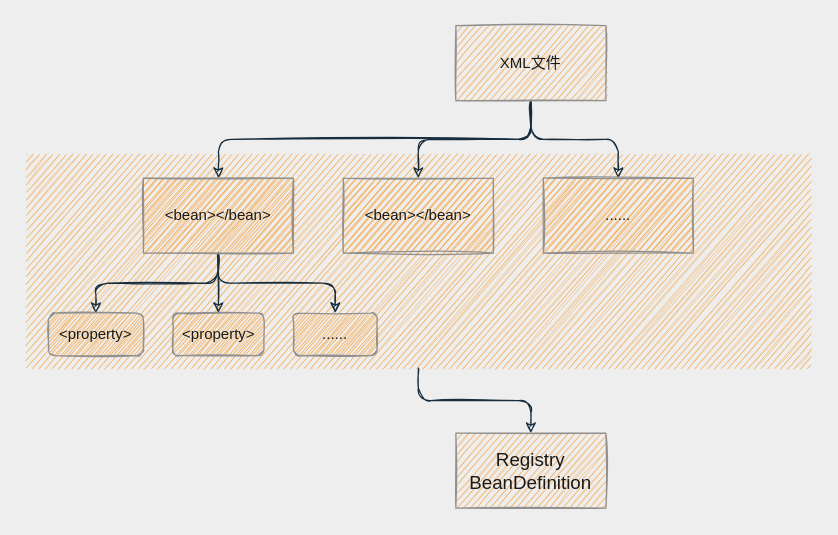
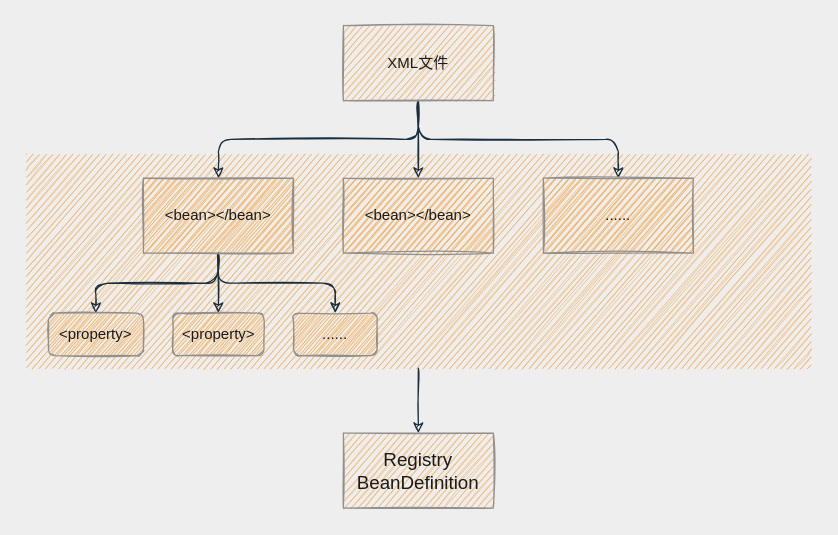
node "XML文件": moved (531, 63) -> (418, 63)
node "Registry BeanDefinition": moved (531, 471) -> (418, 471)
